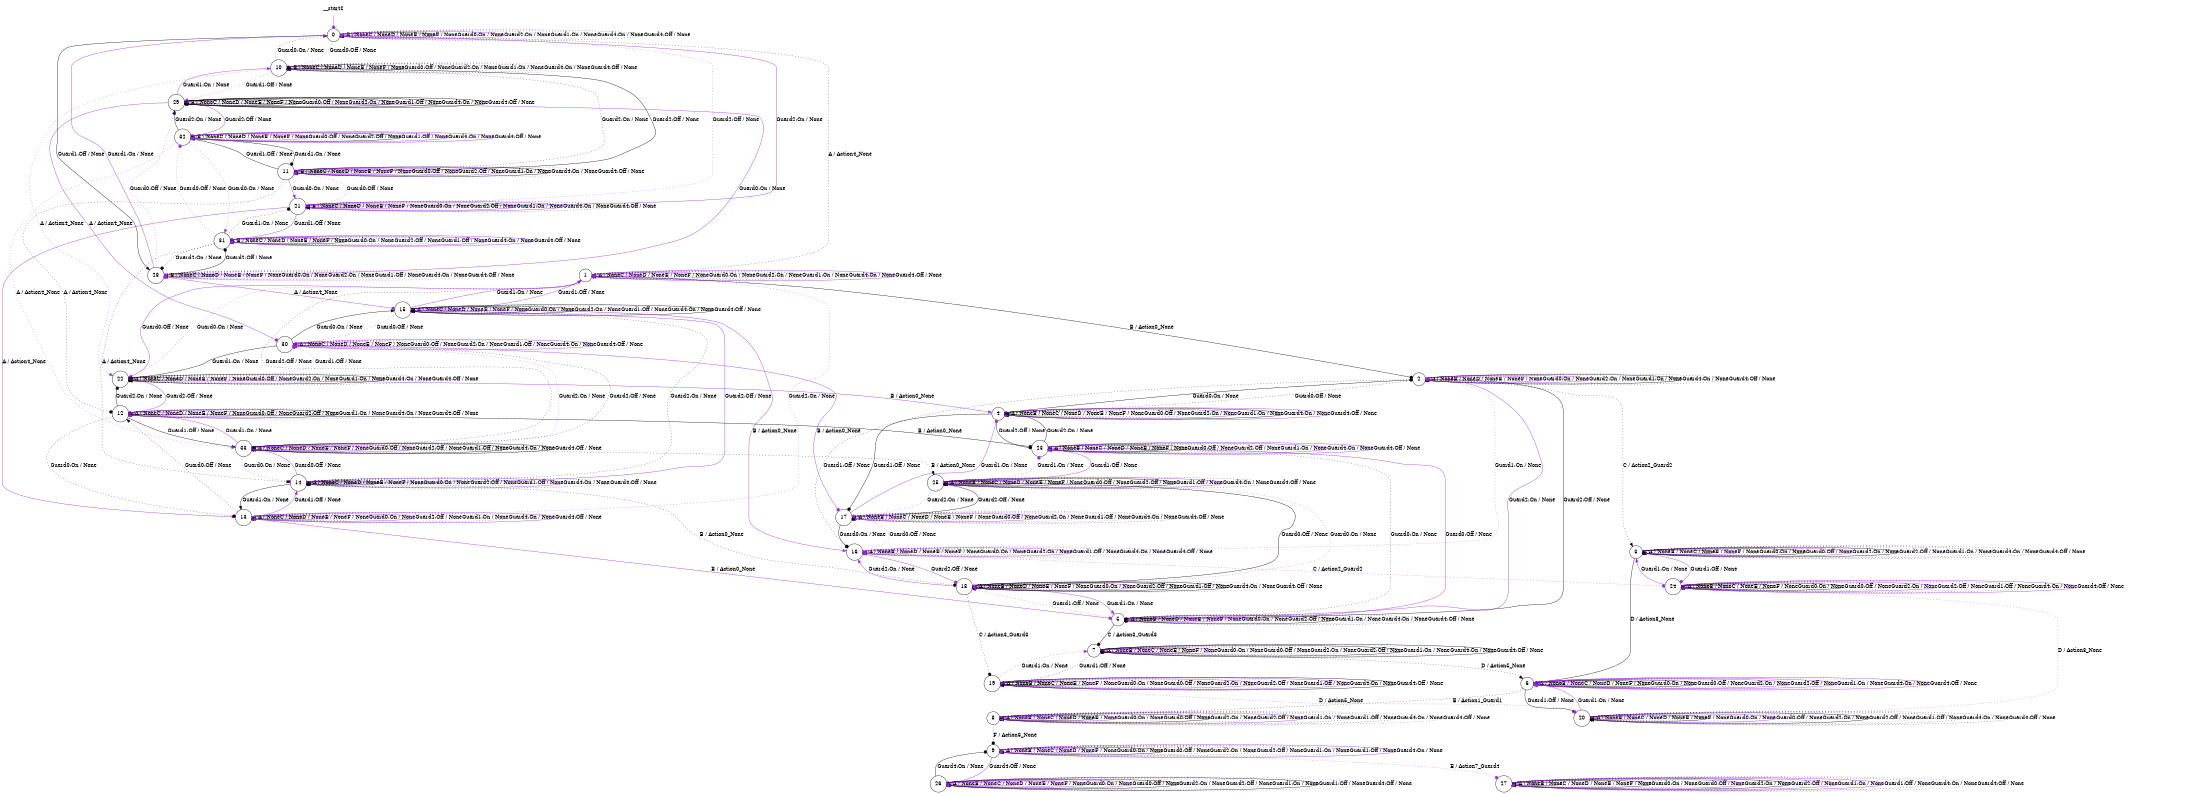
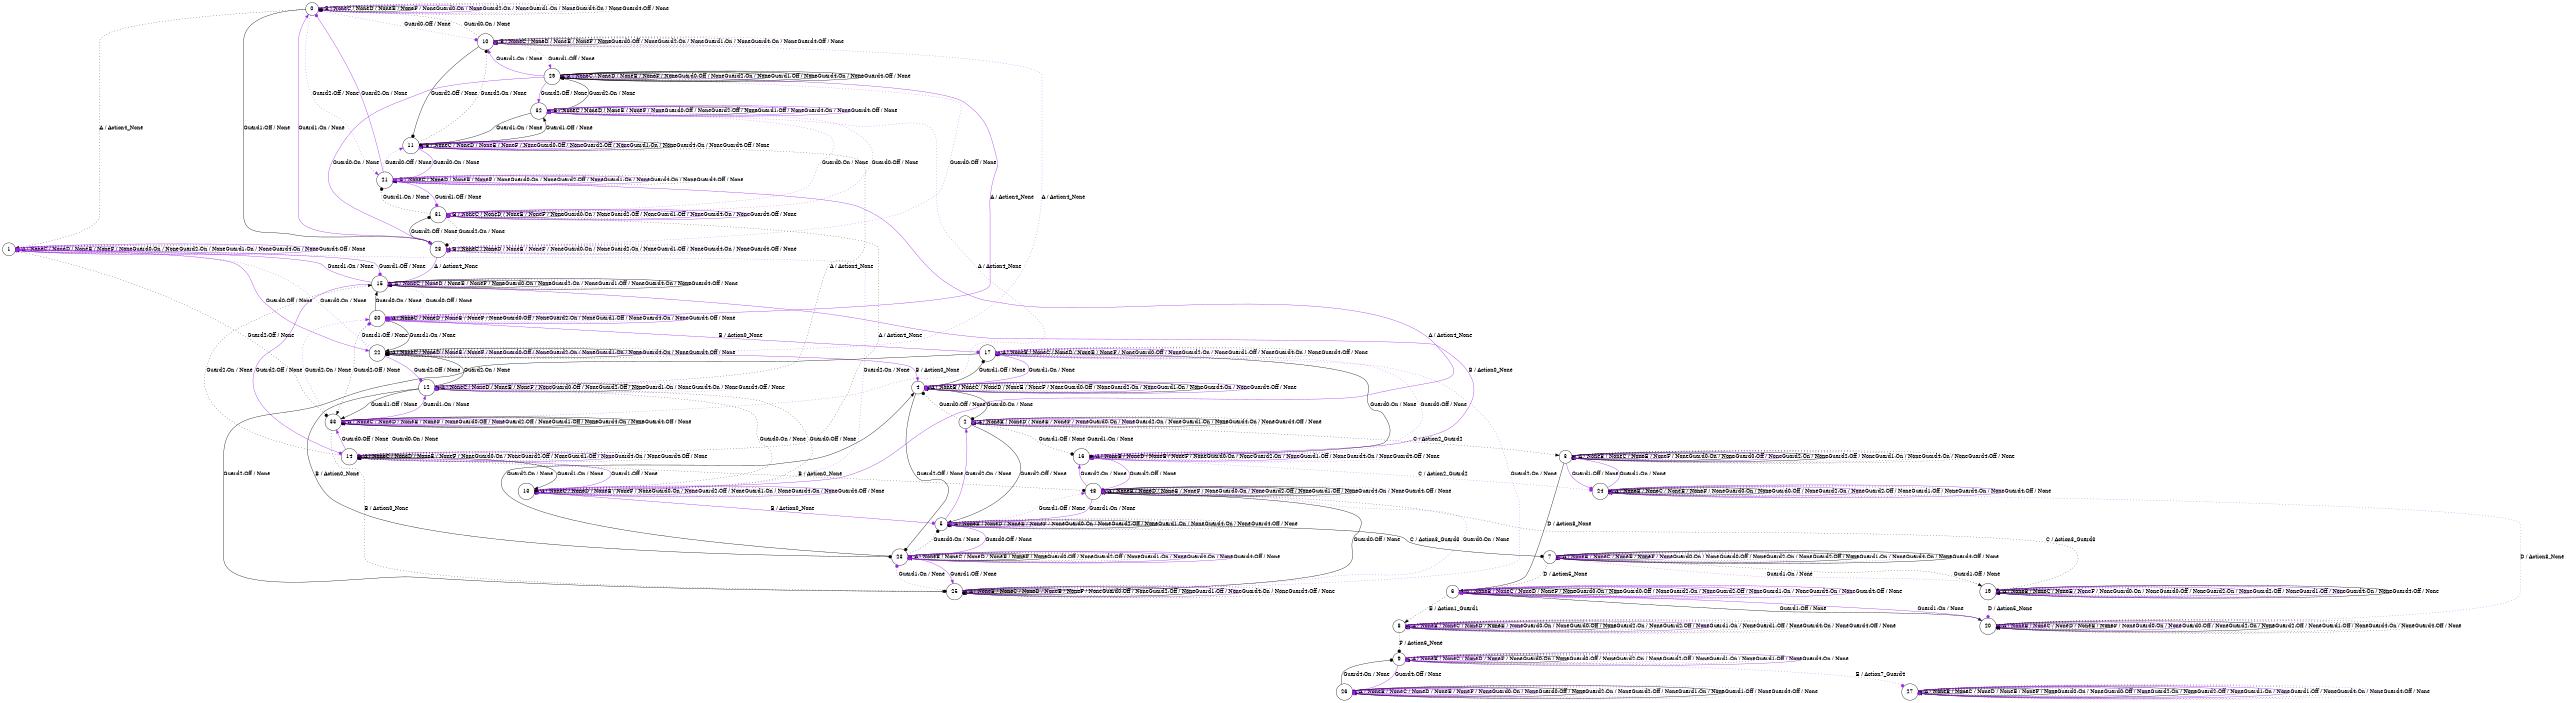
node "__start0": removed
edge "29" -> "32": arrowhead dot -> normal
edge "1" -> "2": removed, label "B / Action0_None"
node "18": label "18" -> "48"
